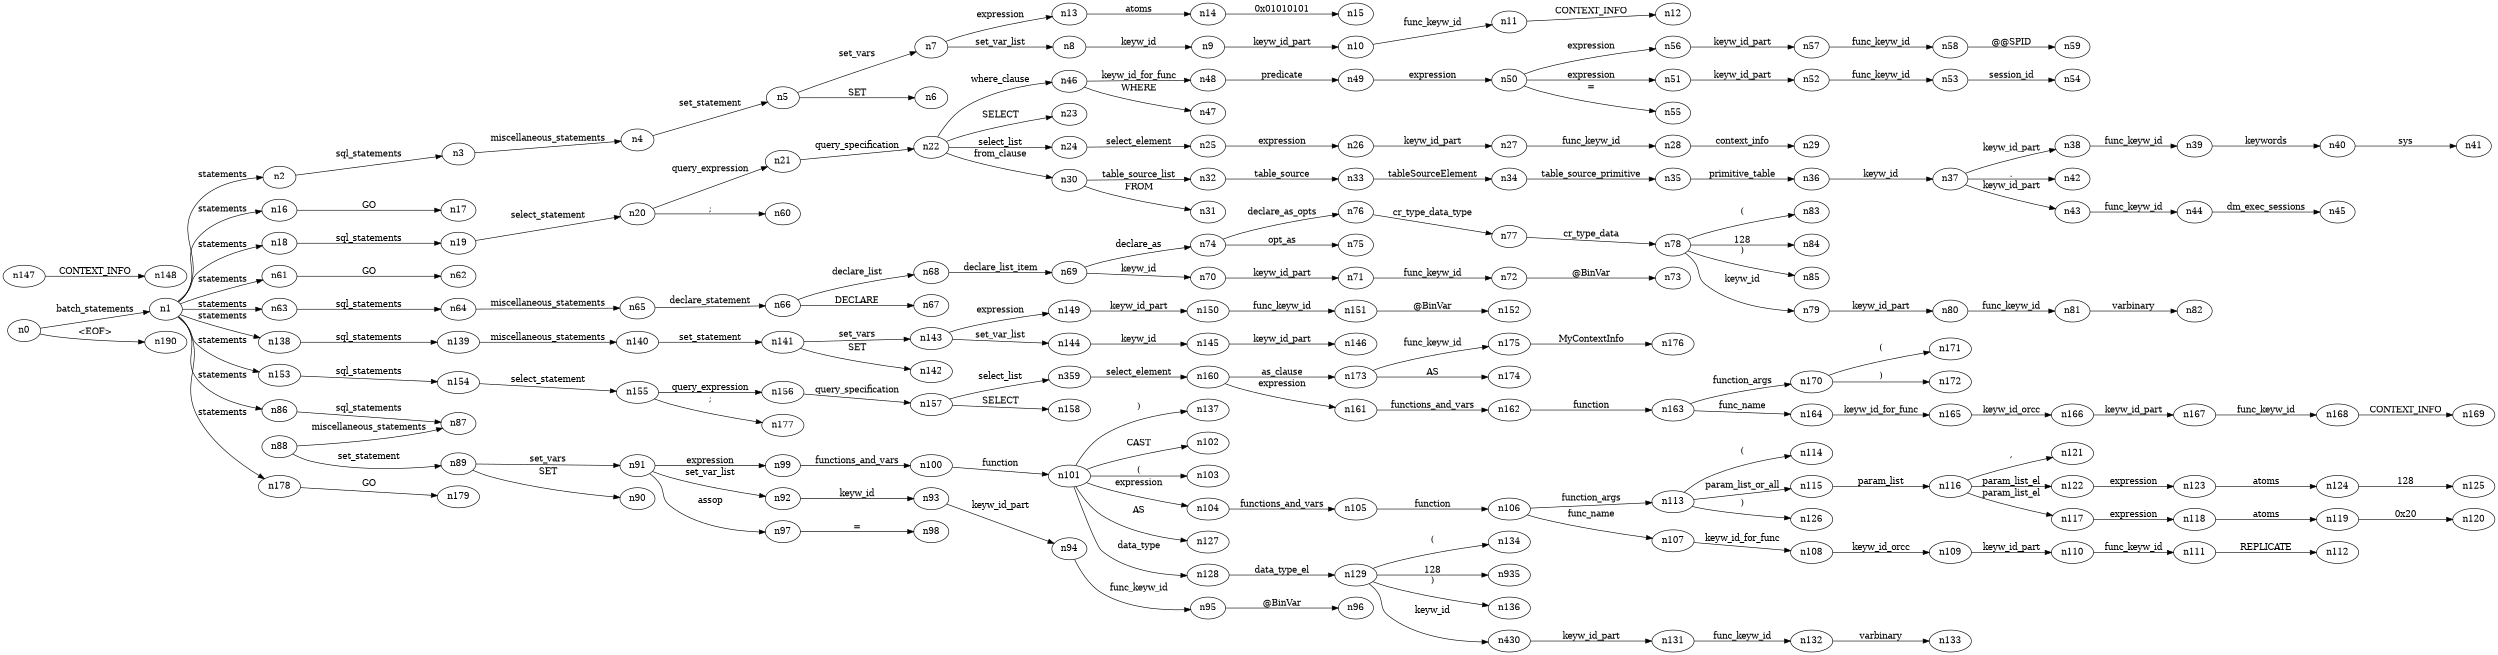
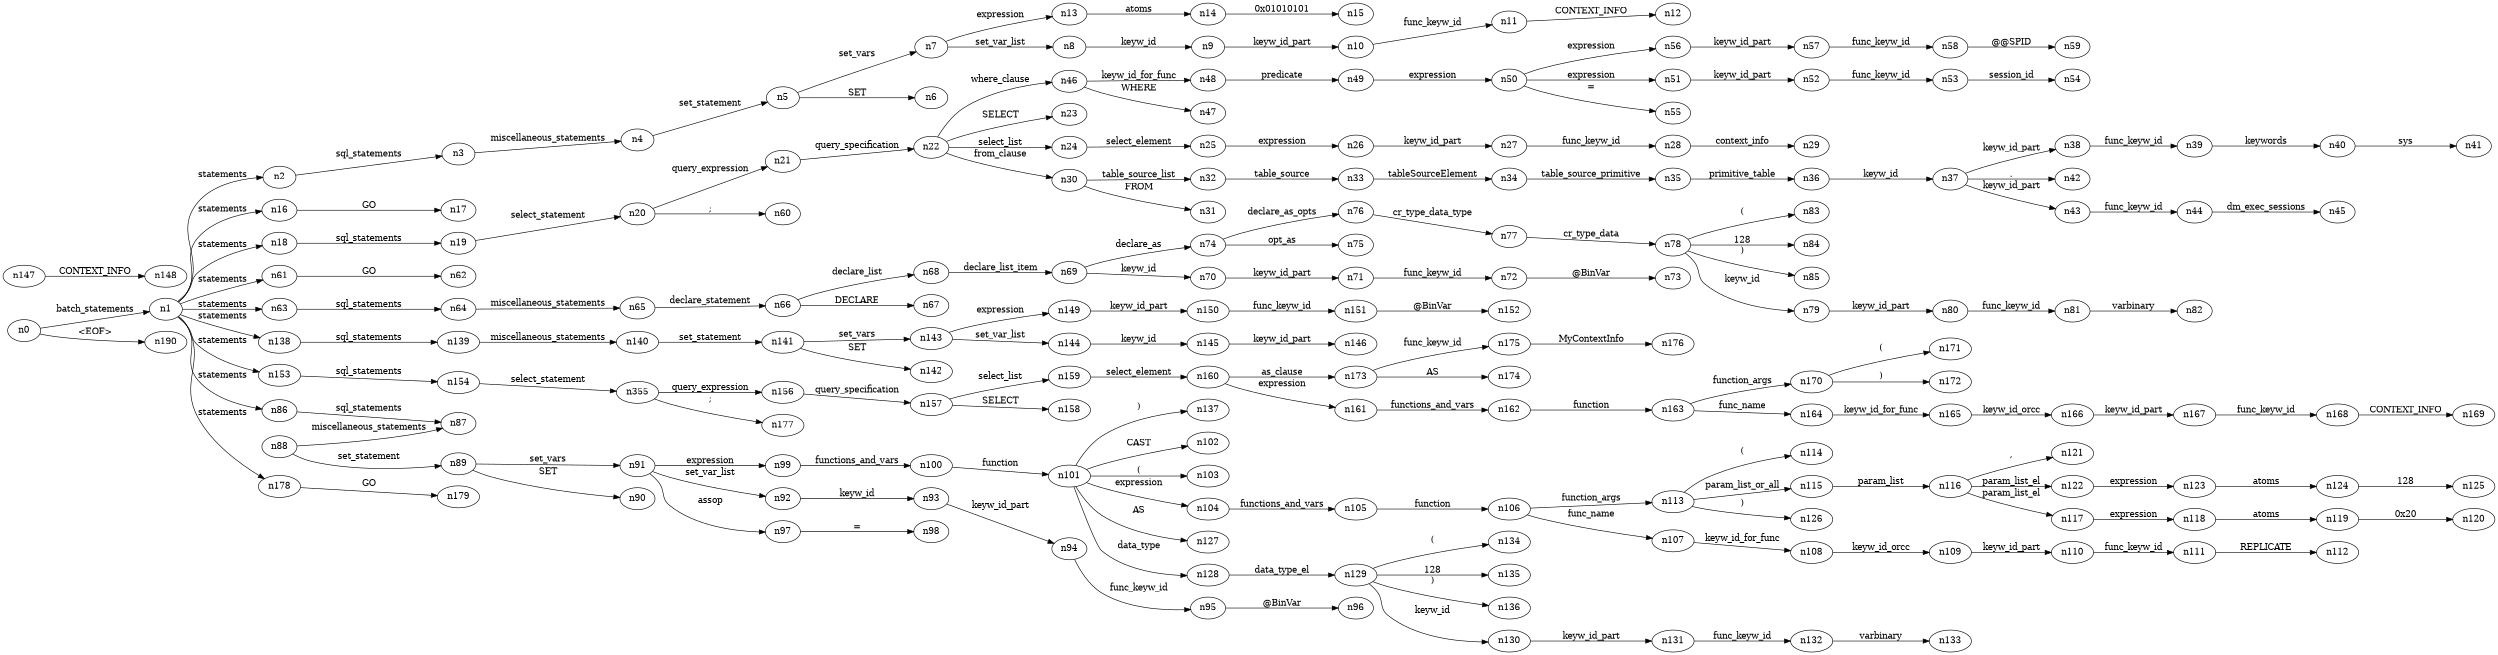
node "n359": label "n359" -> "n159"
node "n155": label "n155" -> "n355"
node "n935": label "n935" -> "n135"
node "n430": label "n430" -> "n130"
